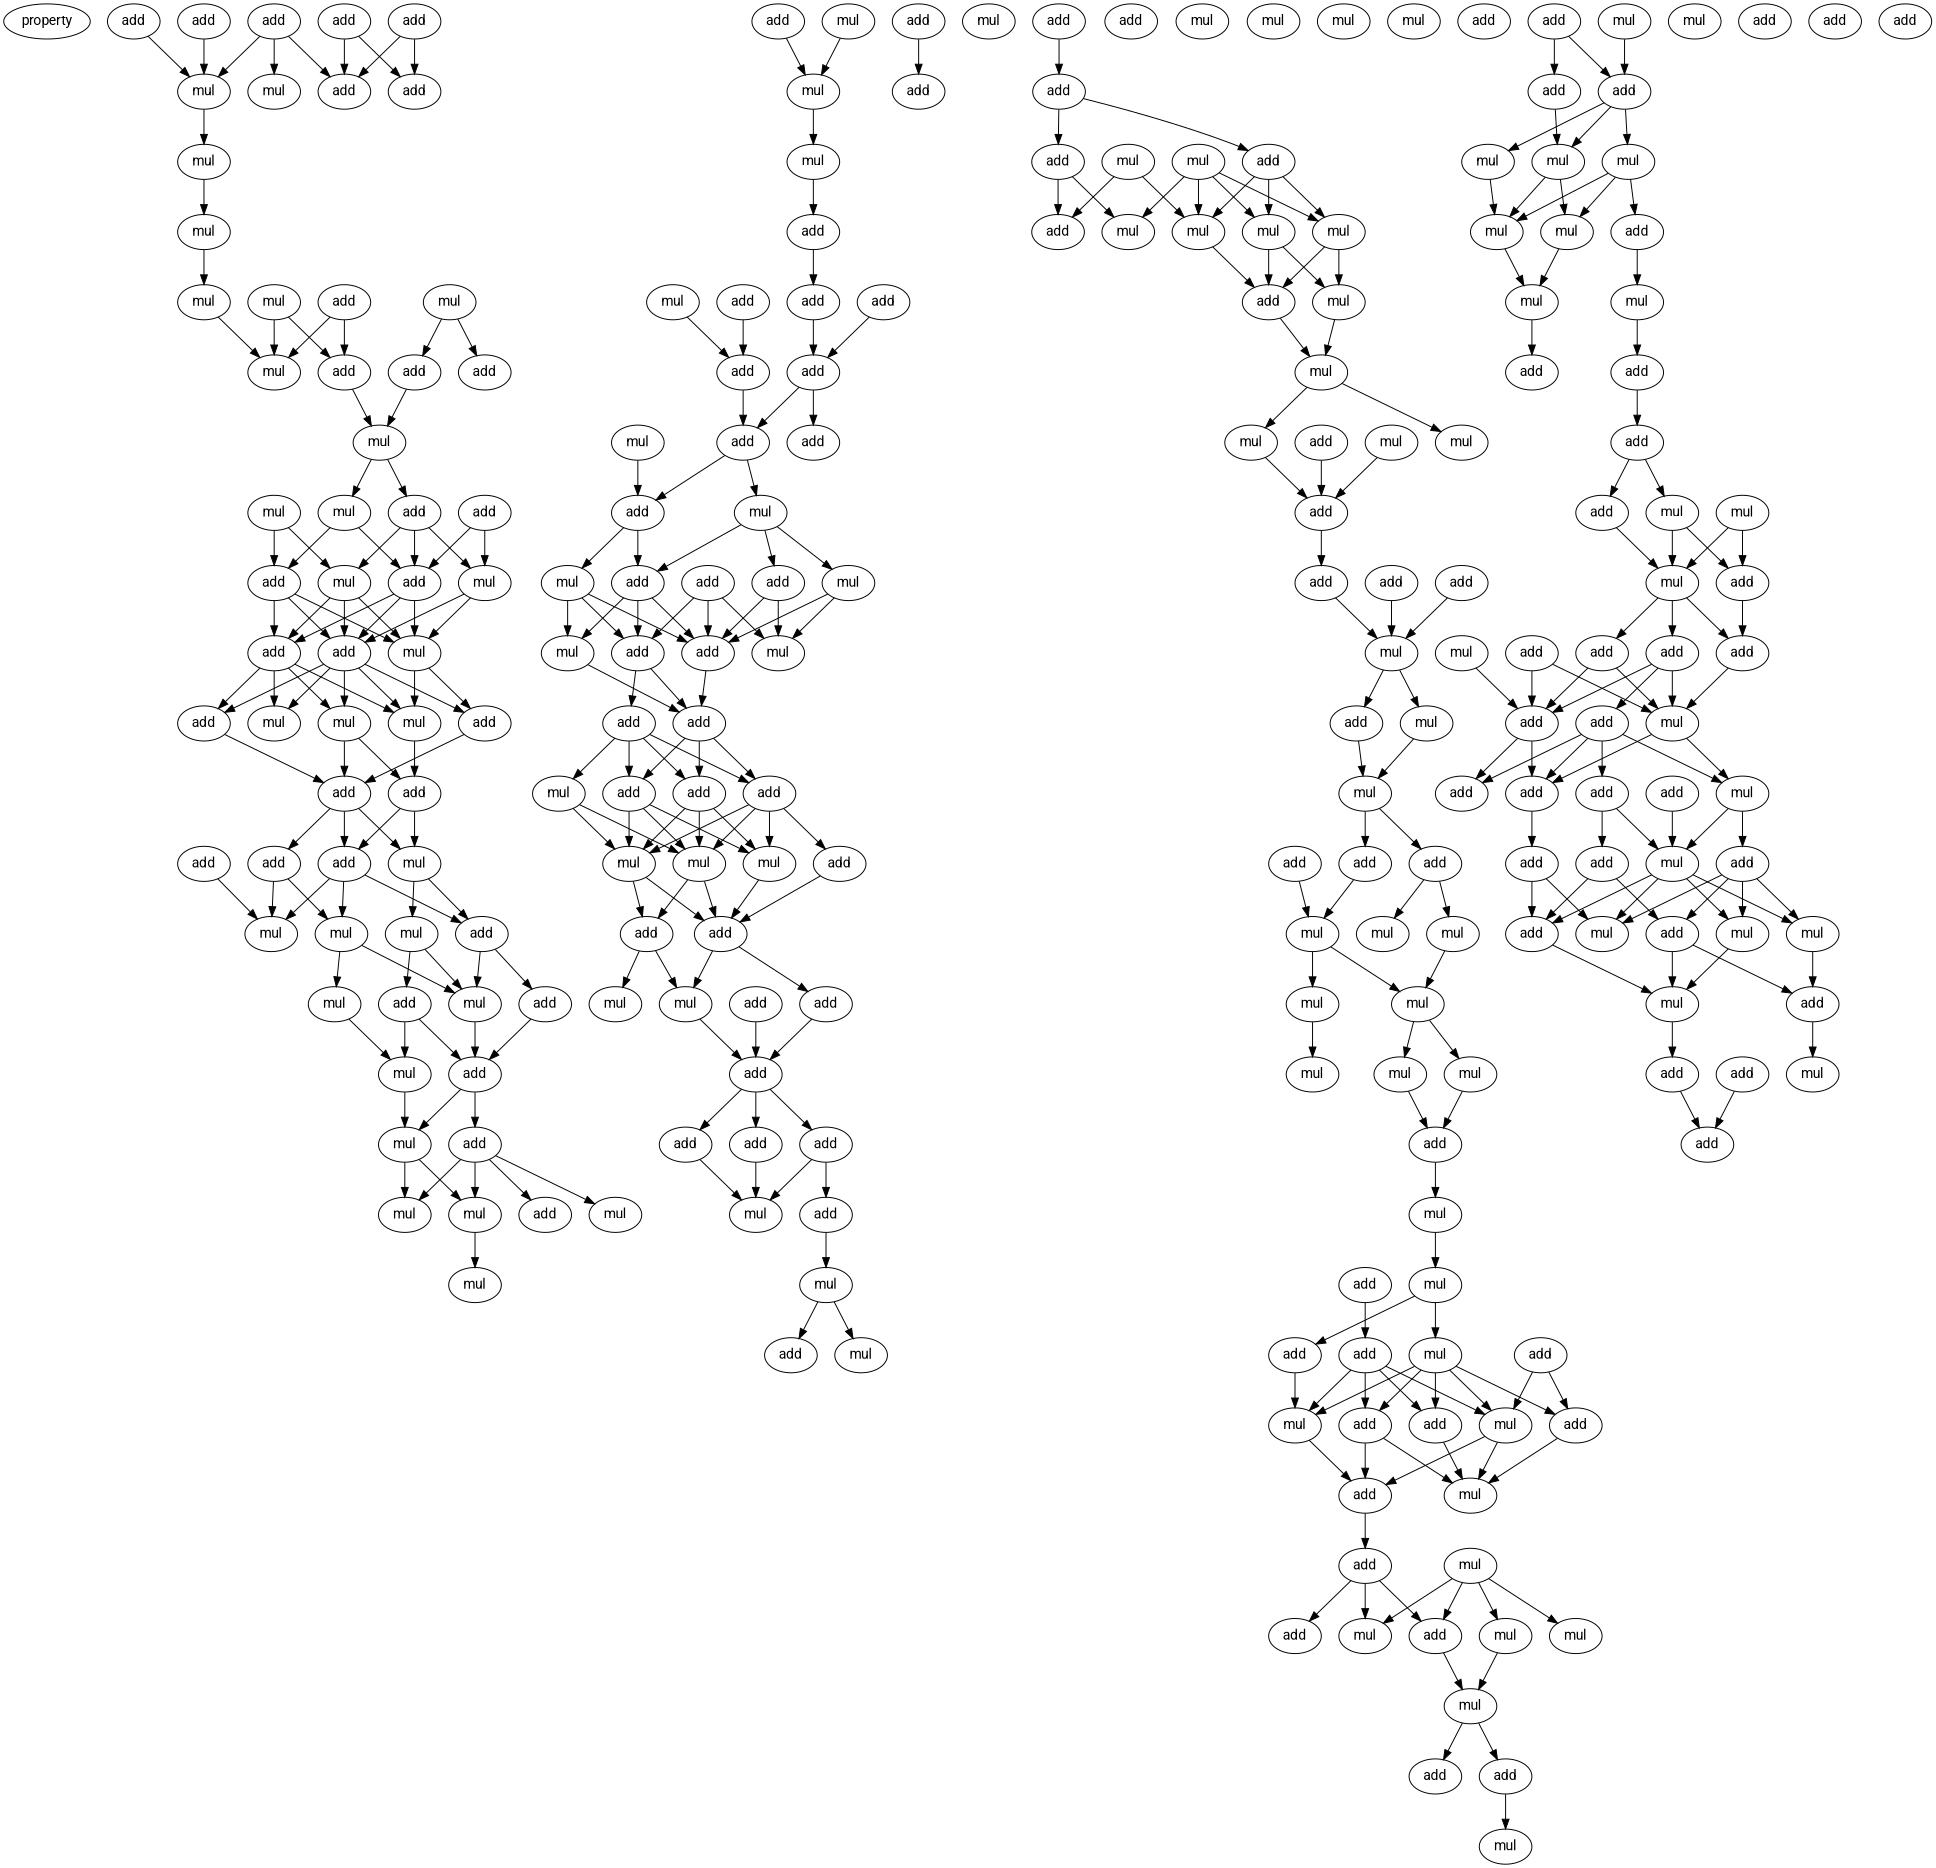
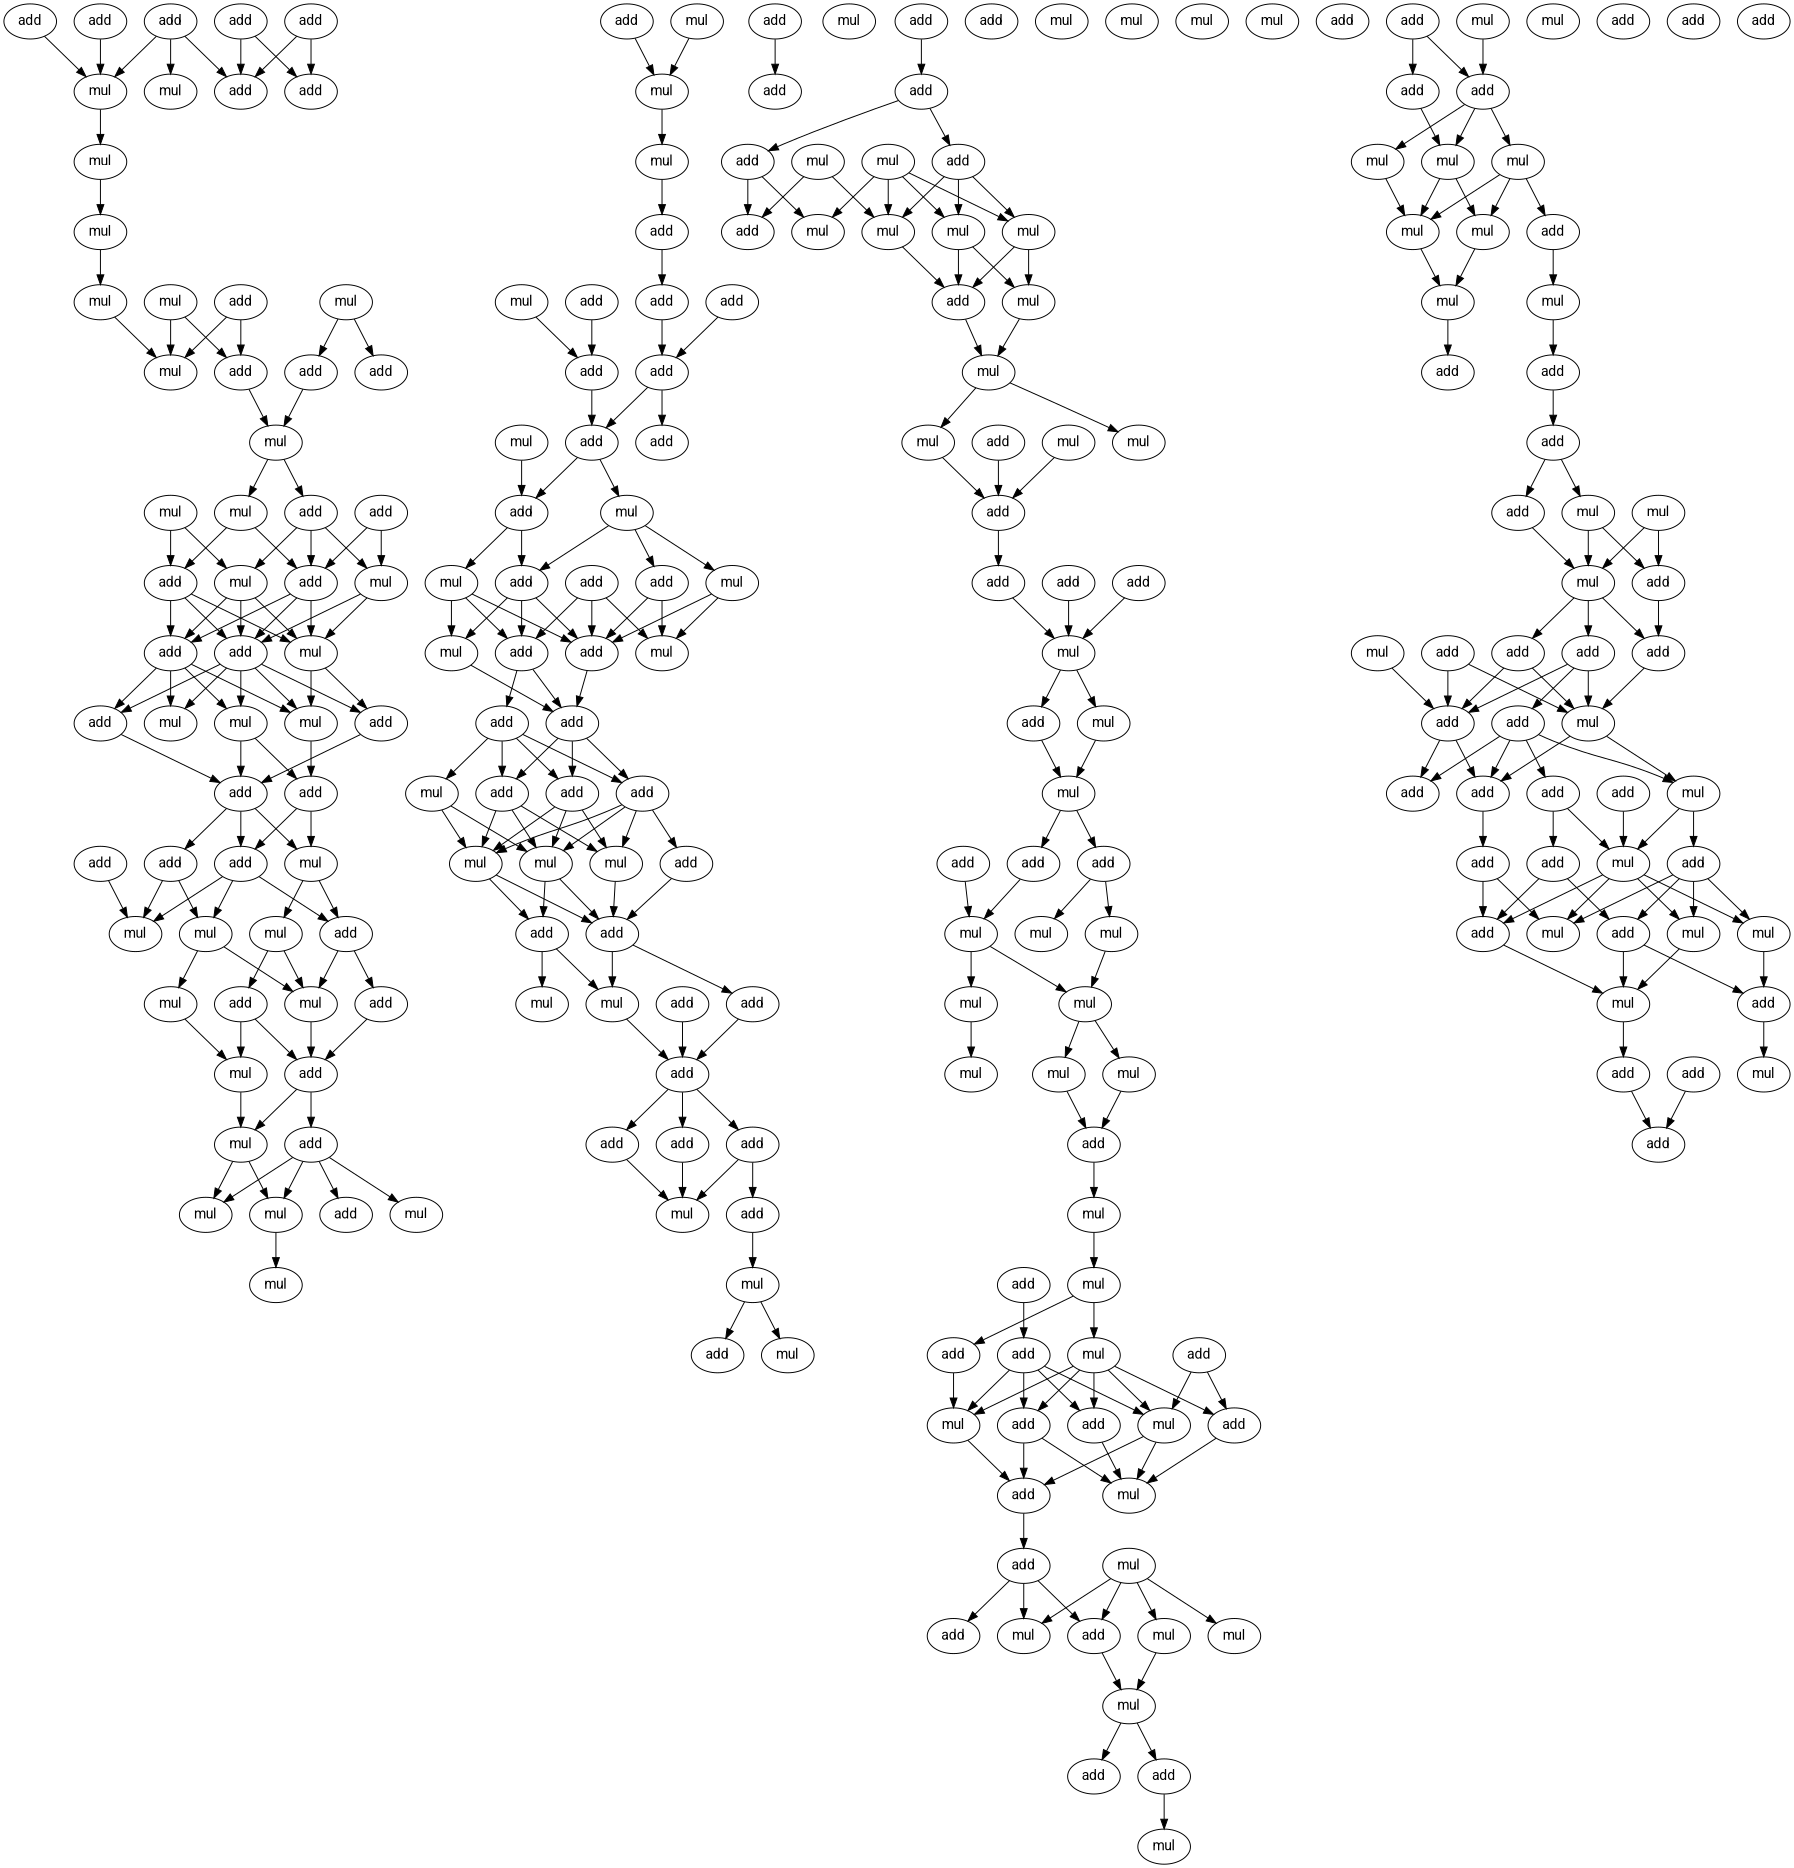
node "property": removed
